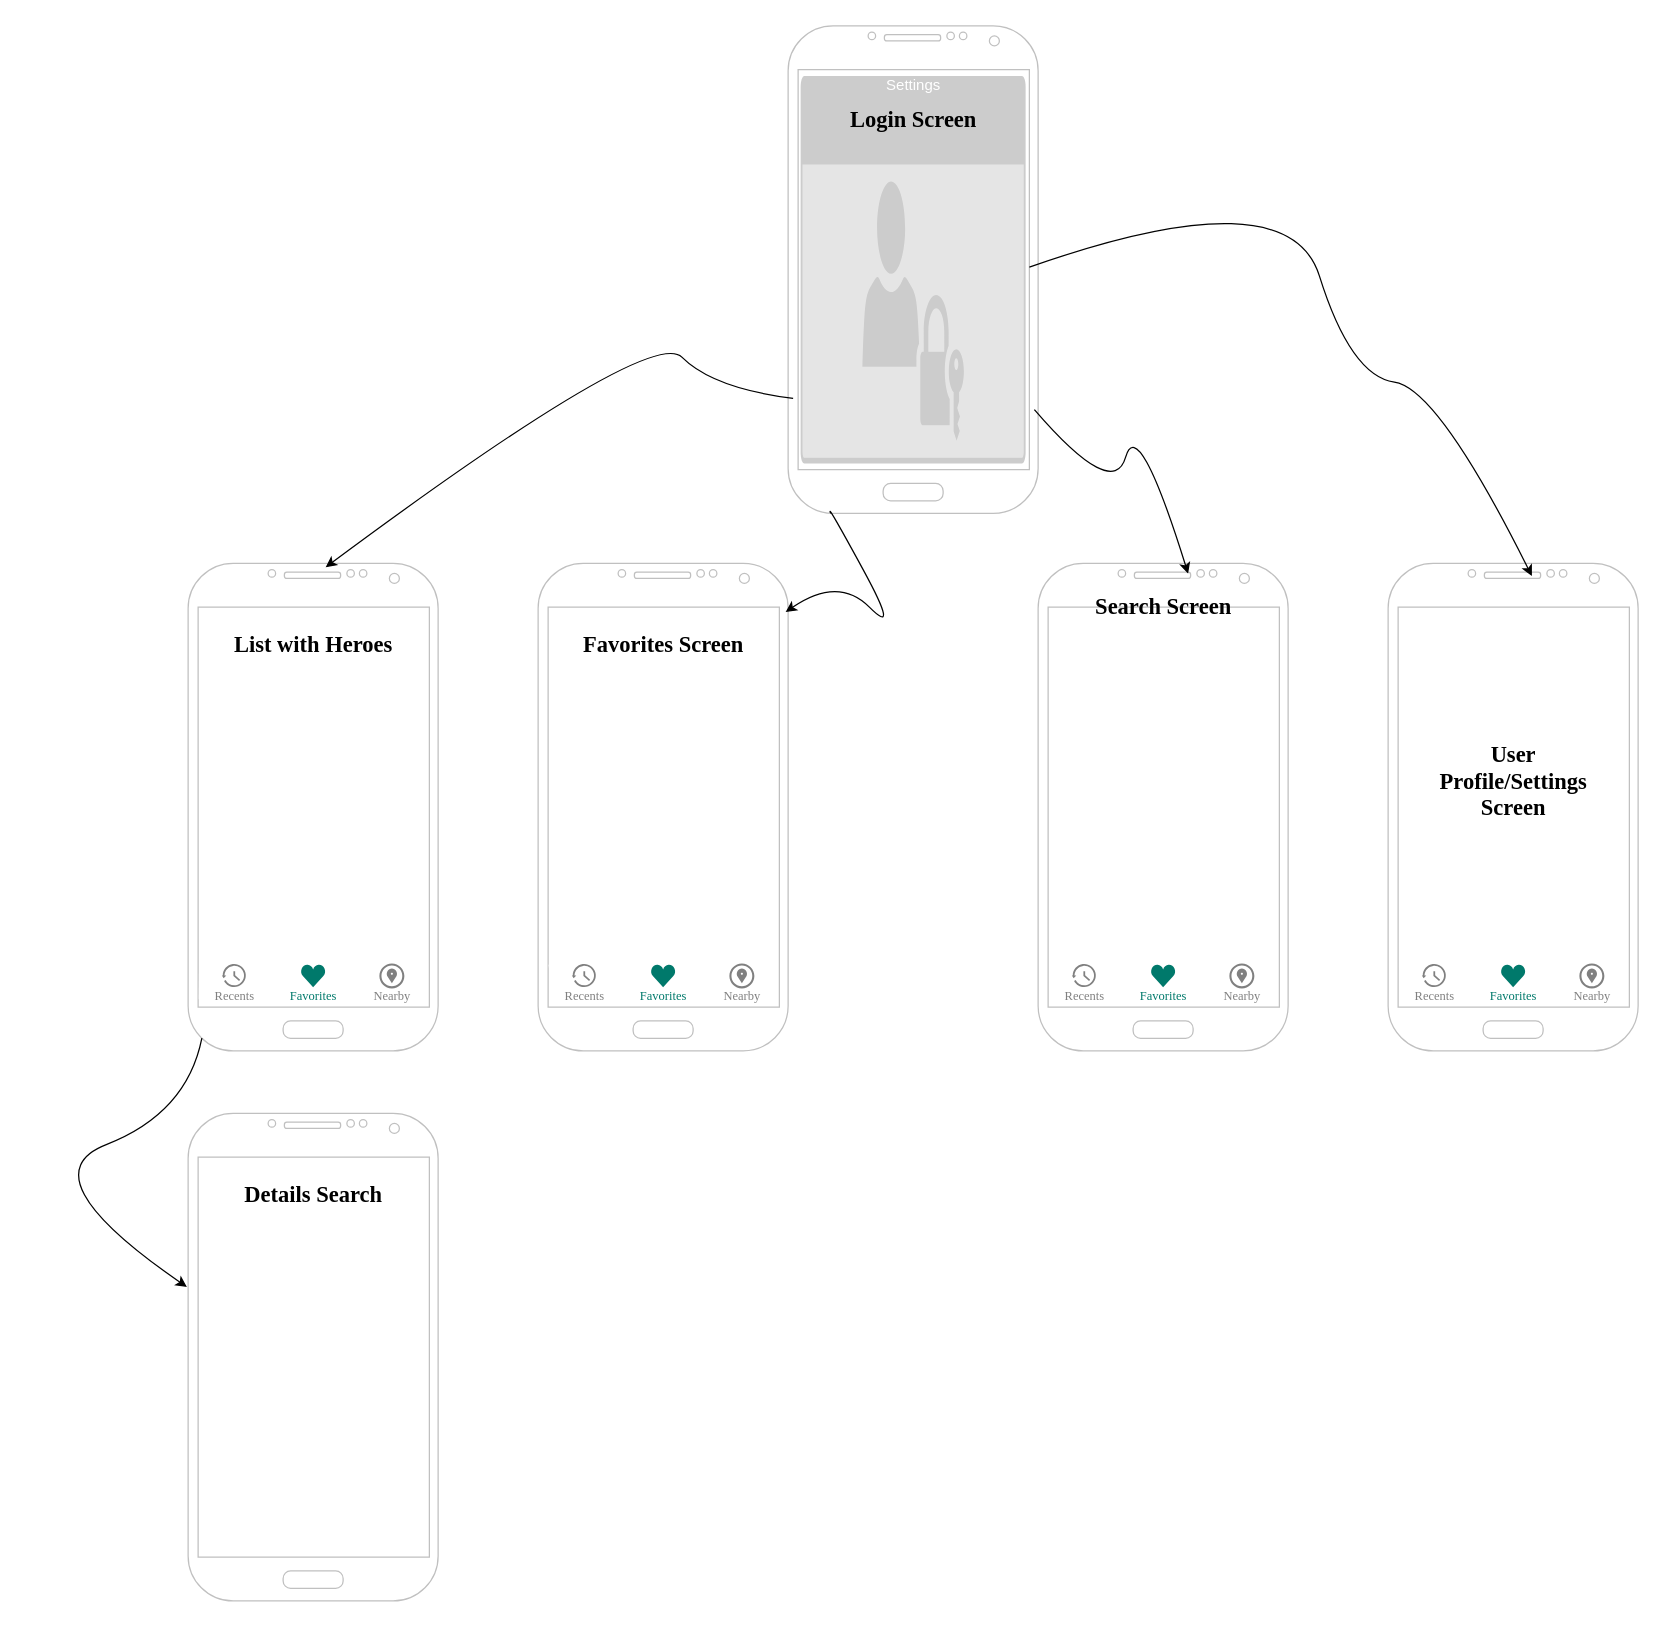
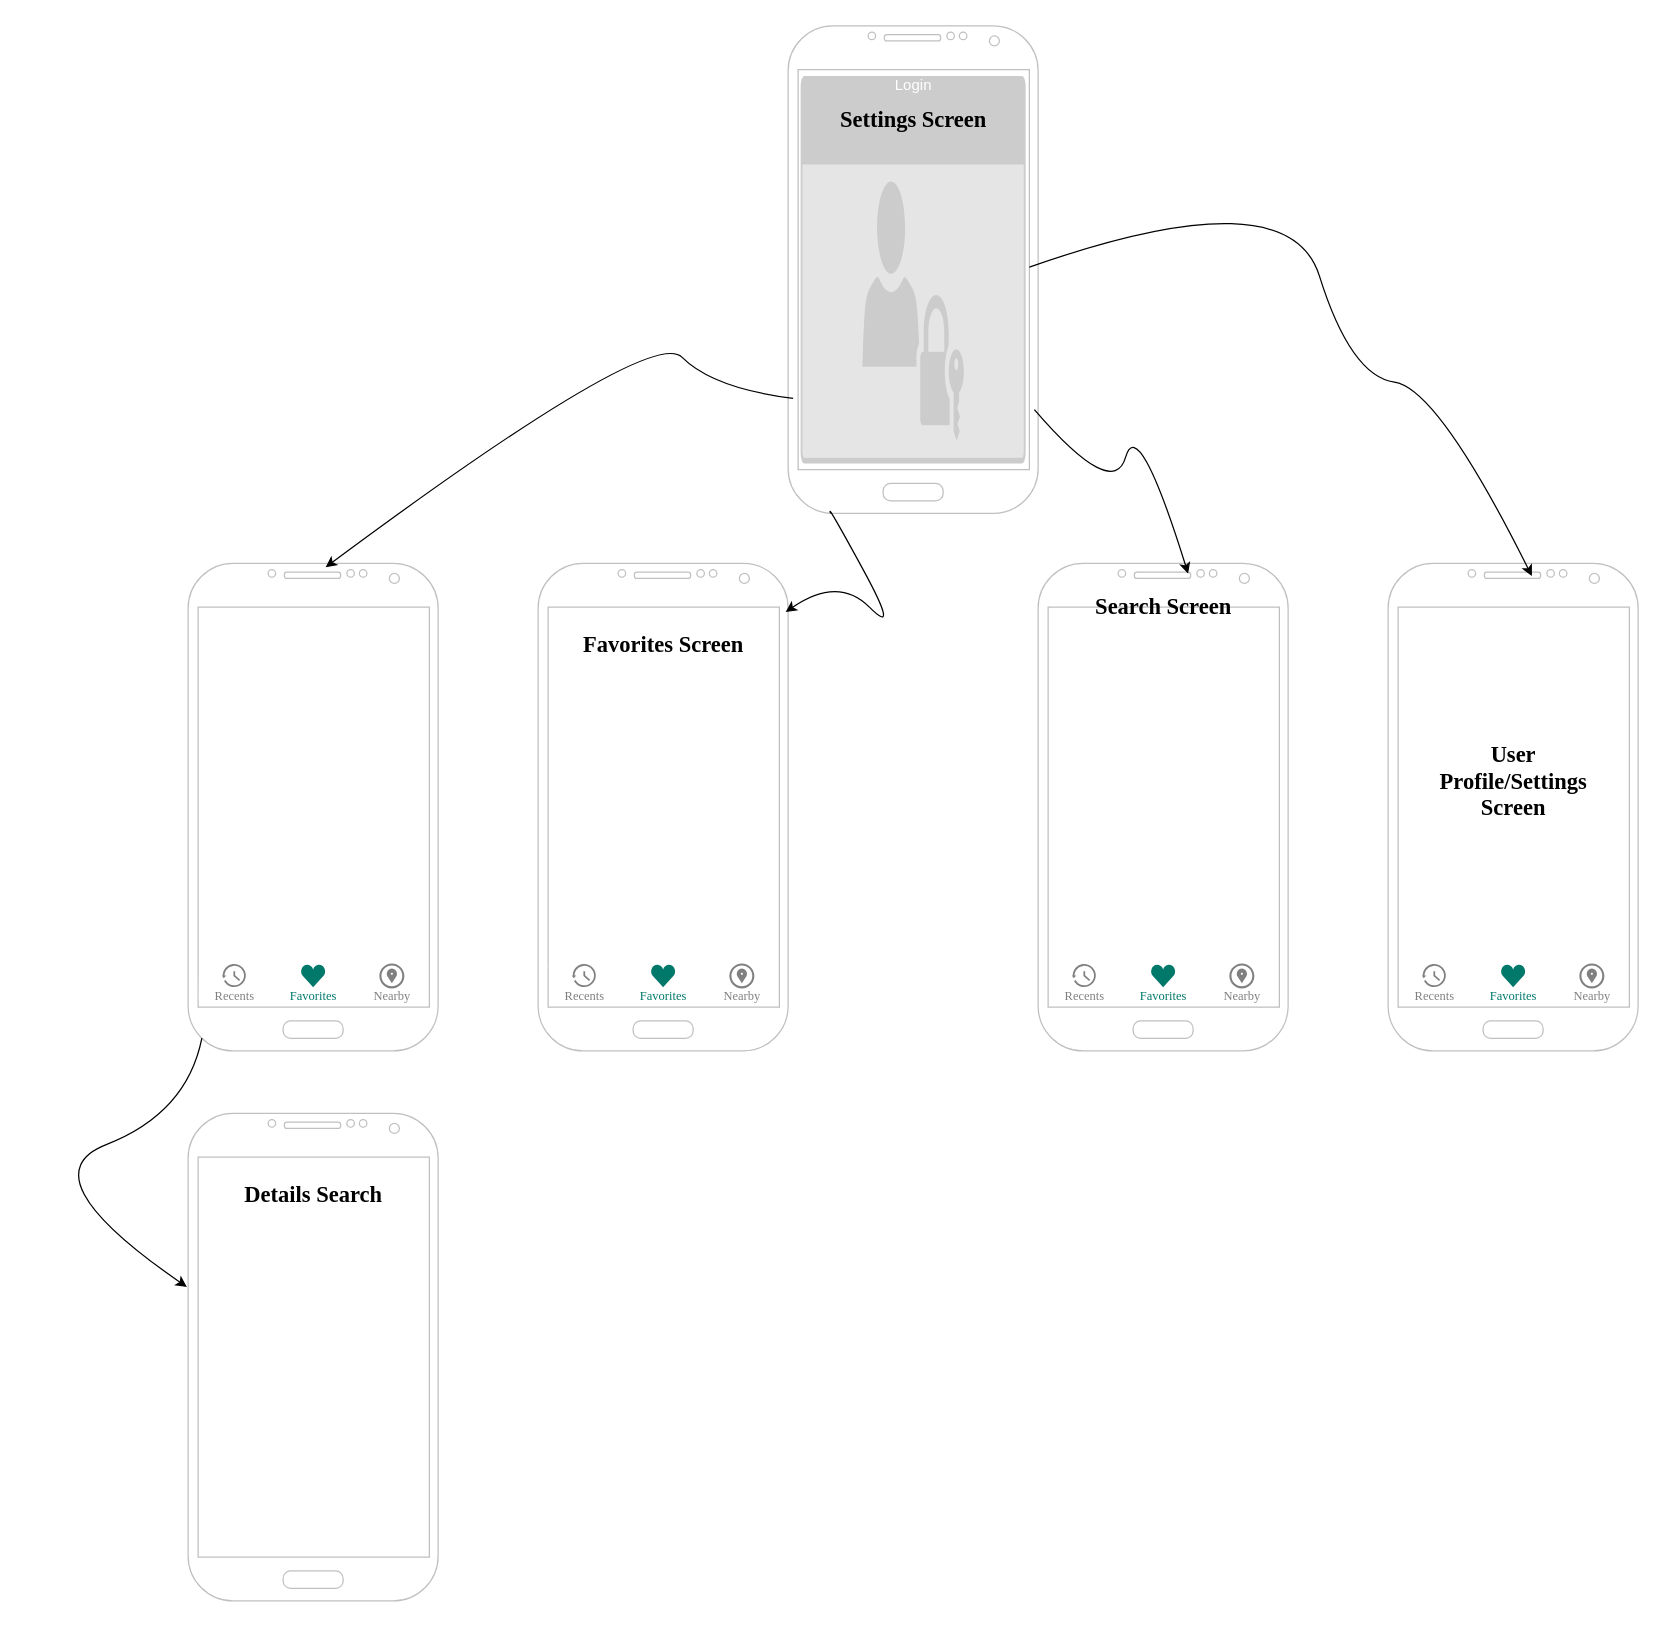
node "Settings": label "Settings" -> "Login"
node "Login Screen": label "Login Screen" -> "Settings Screen"
node "List with Heroes": removed
